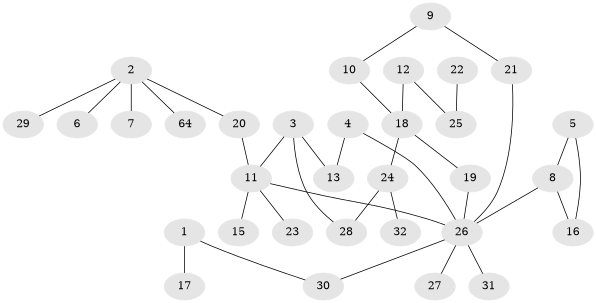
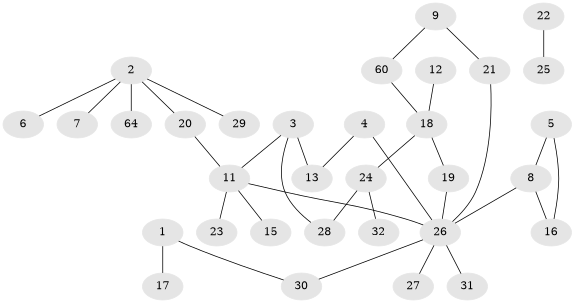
node "10": label "10" -> "60"
edge "12" -- "25": removed
